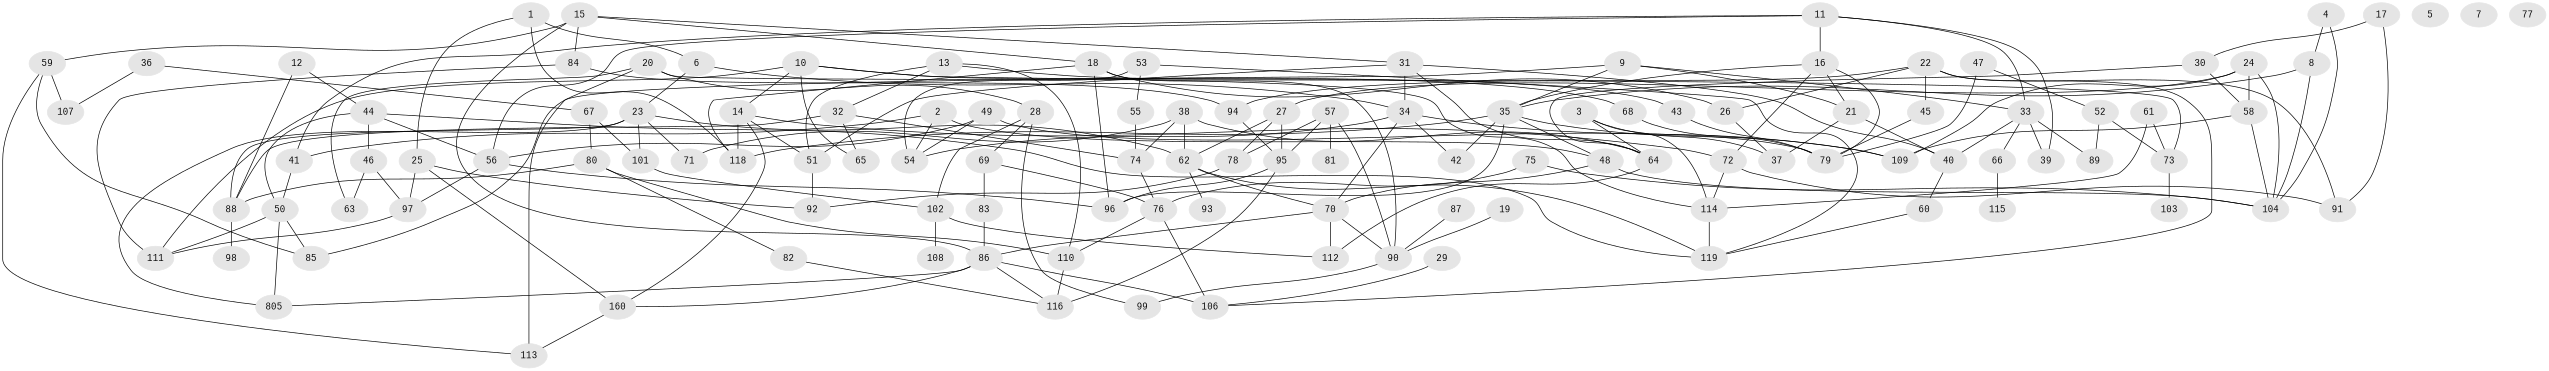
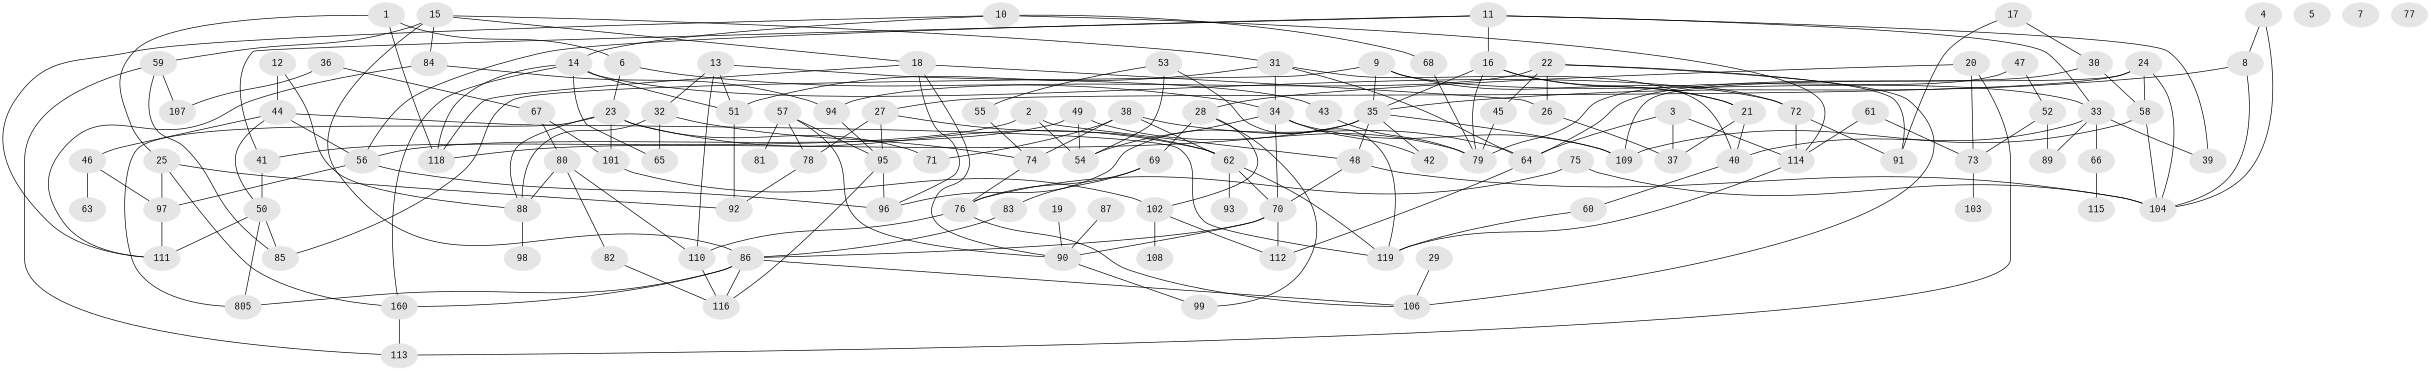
edge "20" -- "63": removed
edge "10" -- "65": now "14" -- "65"
